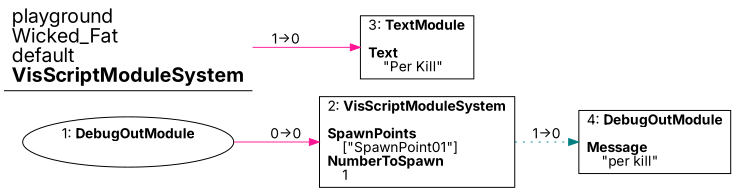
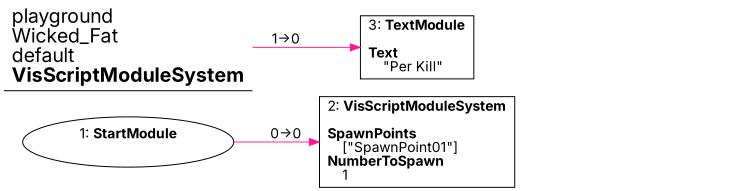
node "1:": text "DebugOutModule" -> "StartModule"
node "4:": removed
